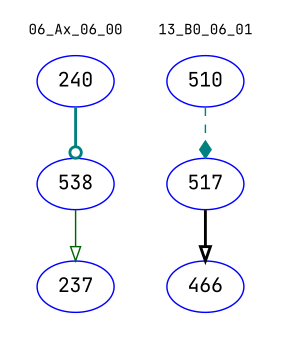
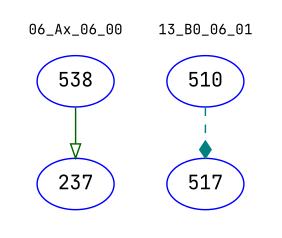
node "240": removed
node "466": removed
